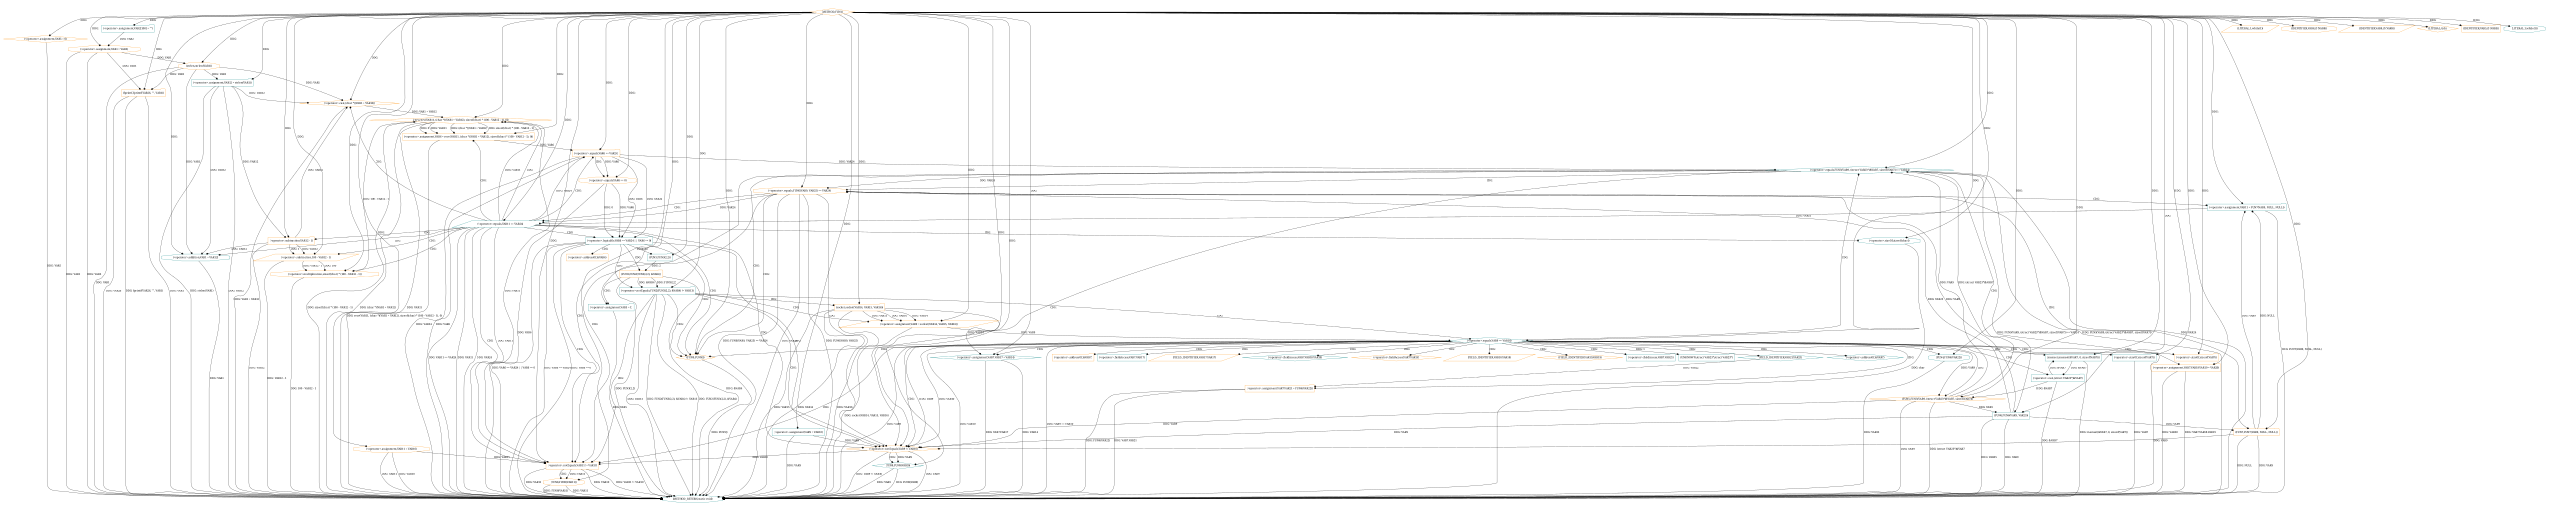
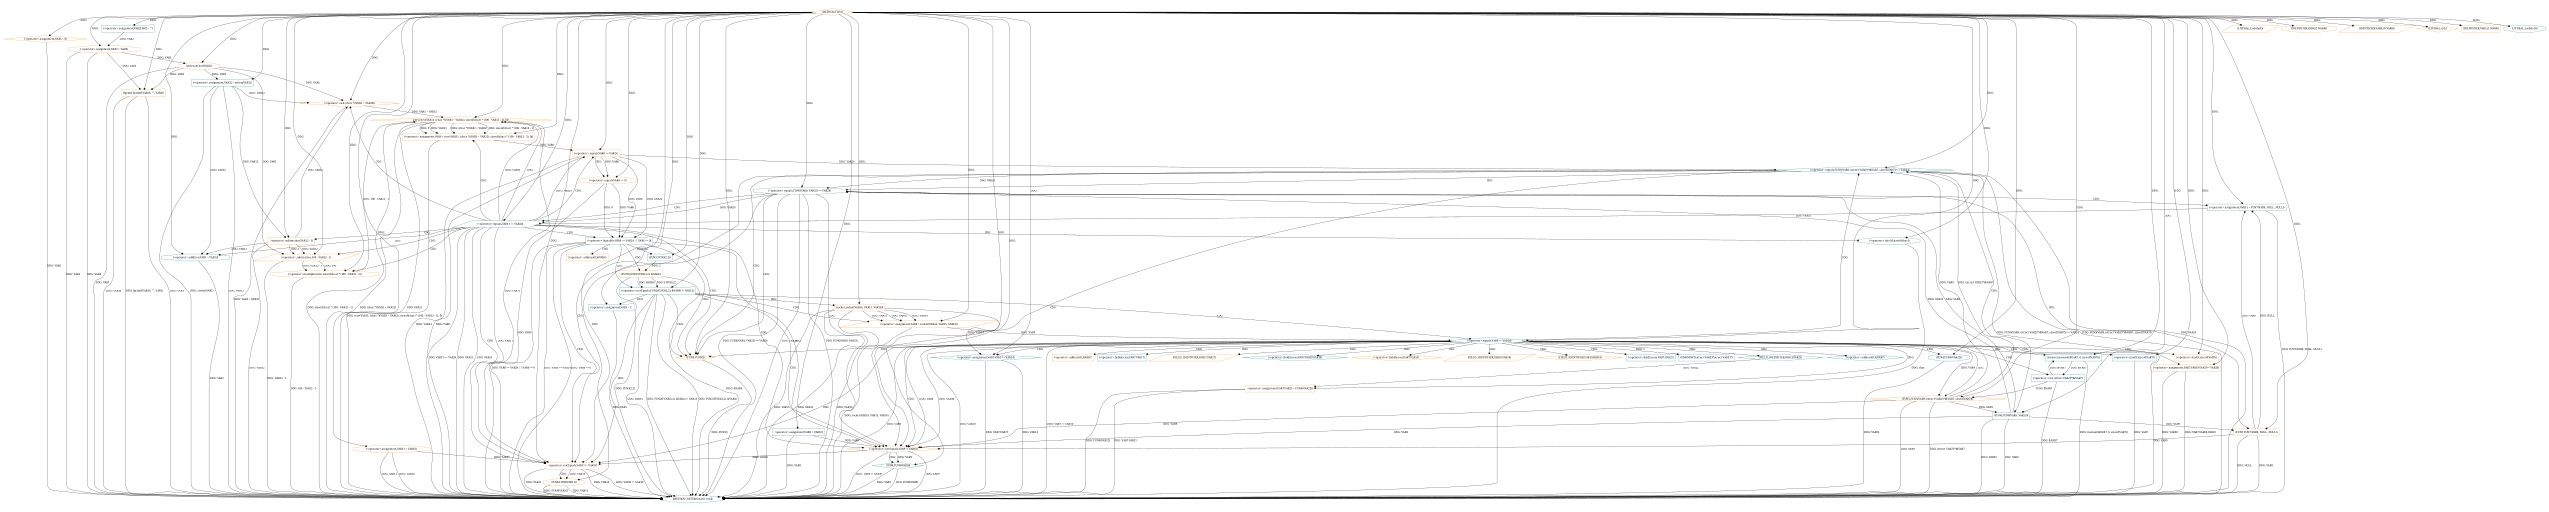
edge "(strlen,strlen(VAR1))" -> "(<operator>.addition,VAR1 + VAR12)": now "(strlen,strlen(VAR1))" -> "(<operator>.subtraction,100 - VAR12 - 1)"
node "(<operator>.equals,FUN6(VAR9, VAR25) == VAR24)": color darkorange -> teal
edge "(FUN2,FUN2(FUN3(2,2), &VAR4))" -> "(<operator>.assignment,VAR5 = 1)": now "(<operator>.notEquals,FUN2(FUN3(2,2), &VAR4) != VAR13)" -> "(<operator>.assignment,VAR5 = 1)"
